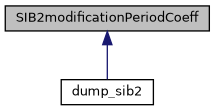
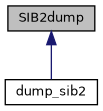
node "SIB2modificationPeriodCoeff": label "SIB2modificationPeriodCoeff" -> "SIB2dump"
